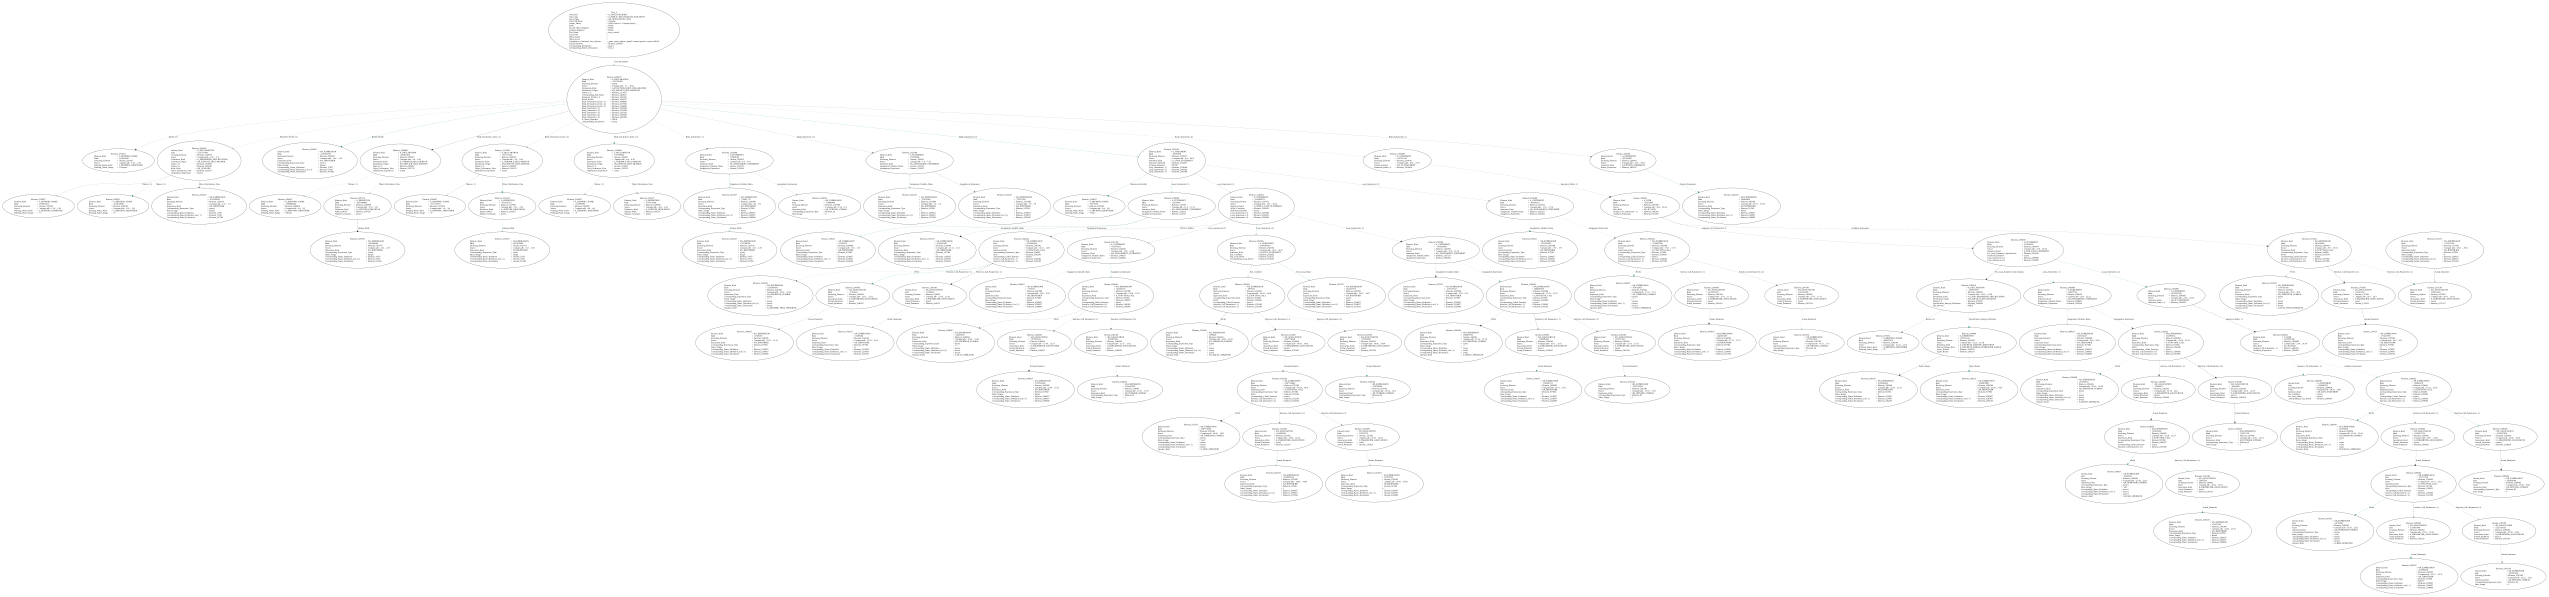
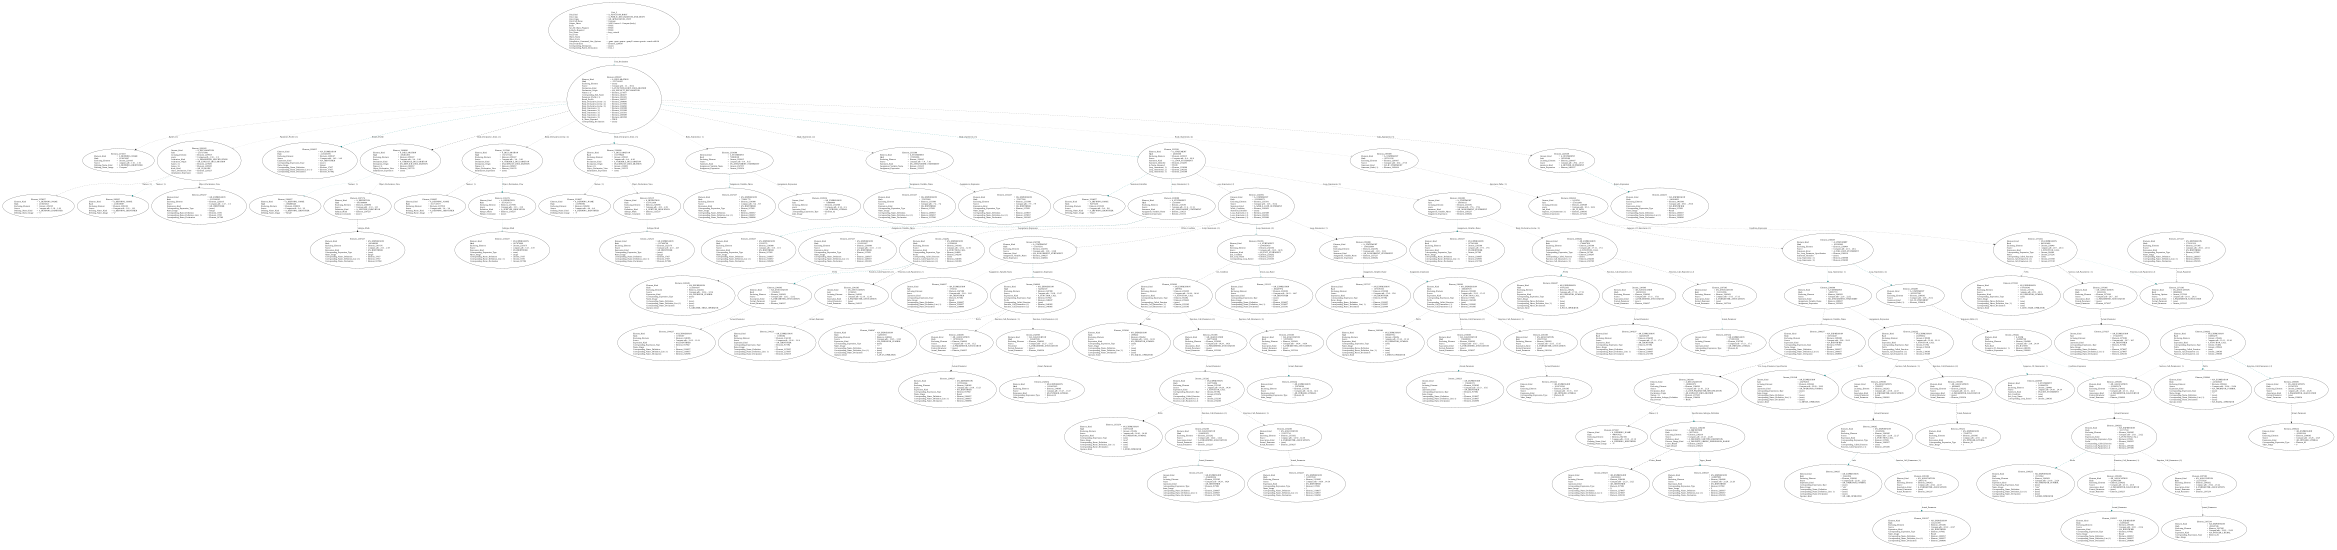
node "Element_2326090": text "Text_Declaration_View" -> "Object_Declaration_View"
edge "Element_2327237" -> "Element_2325237": now "Element_2325176" -> "Element_2325237"
edge "Element_2365388" -> "Element_2366262": label "Assignment_Expression" -> "Body_Declarative_Items ( 2)"
node "Element_2347388": text "Assignment_Expression" -> "Mark_Expression"
edge "Element_2386393" -> "Element_2382100": now "Element_2388237" -> "Element_2382100"
node "Element_2349385": text "Association_Kind" -> "Text_Kind"
edge "Element_2394414" -> "Element_2399262": now "Element_2394414" -> "Element_2396385"
node "Element_2353262": text "Corresponding_Expression_Type" -> "Corresponding_Parameter_Type"
